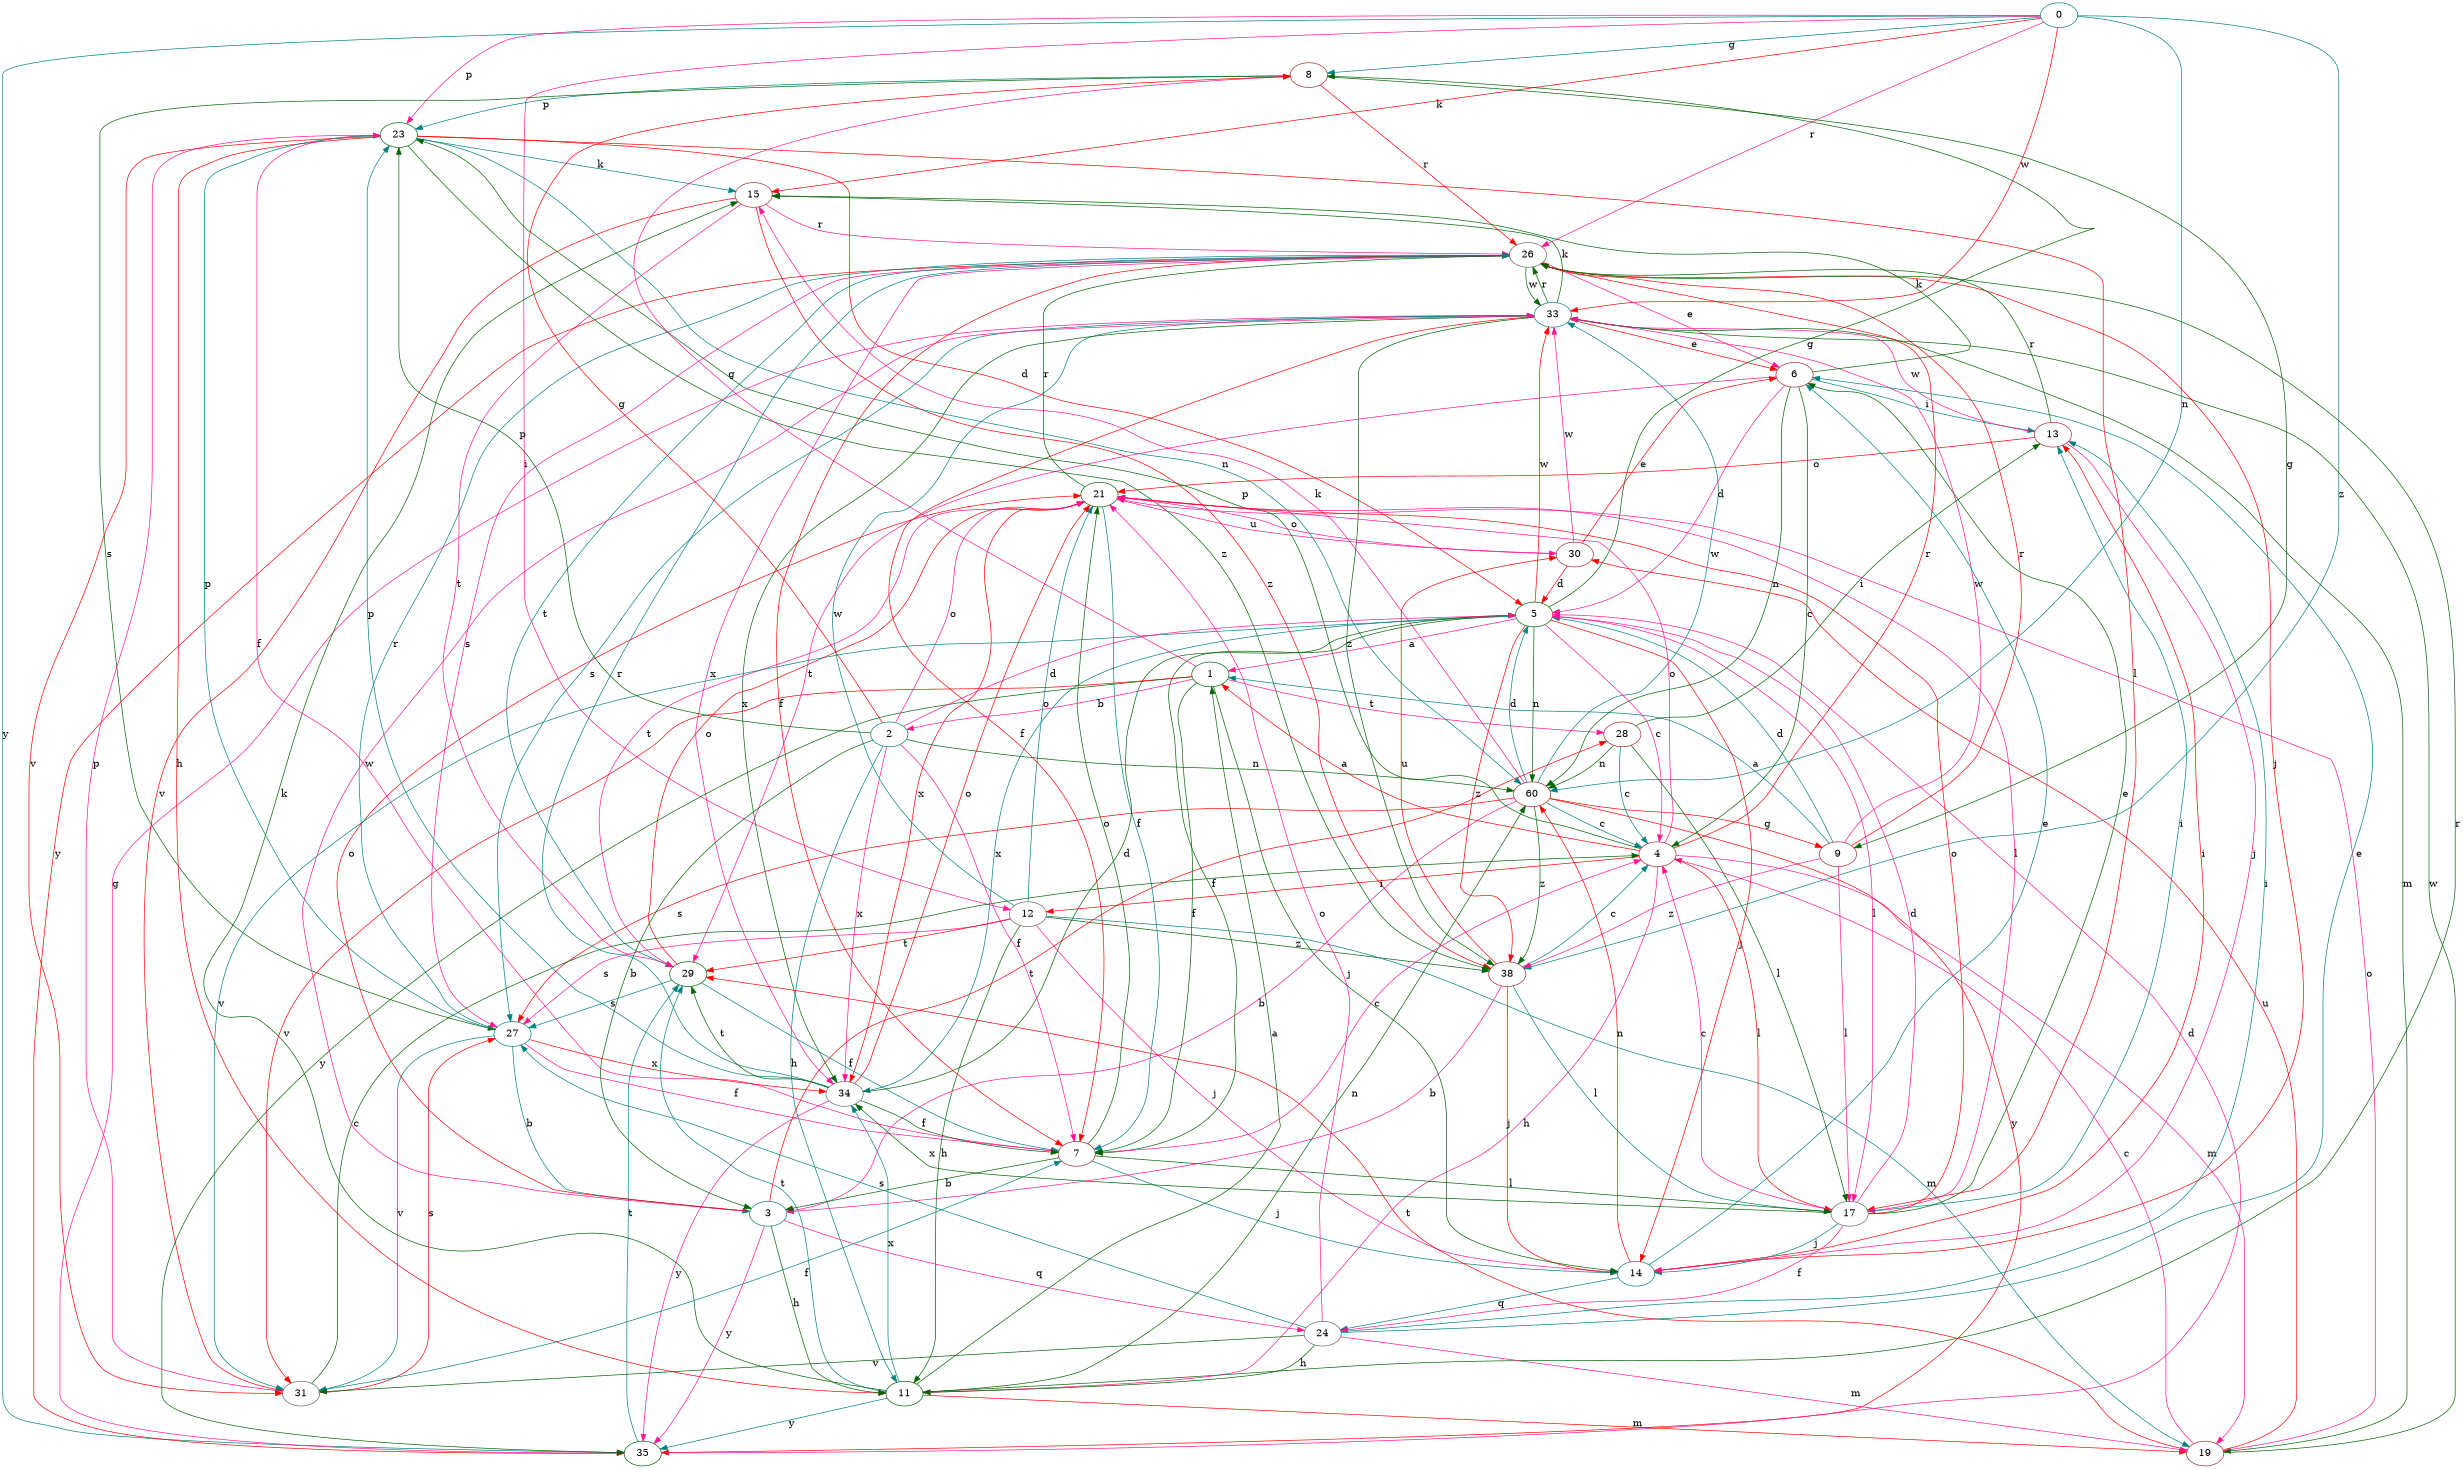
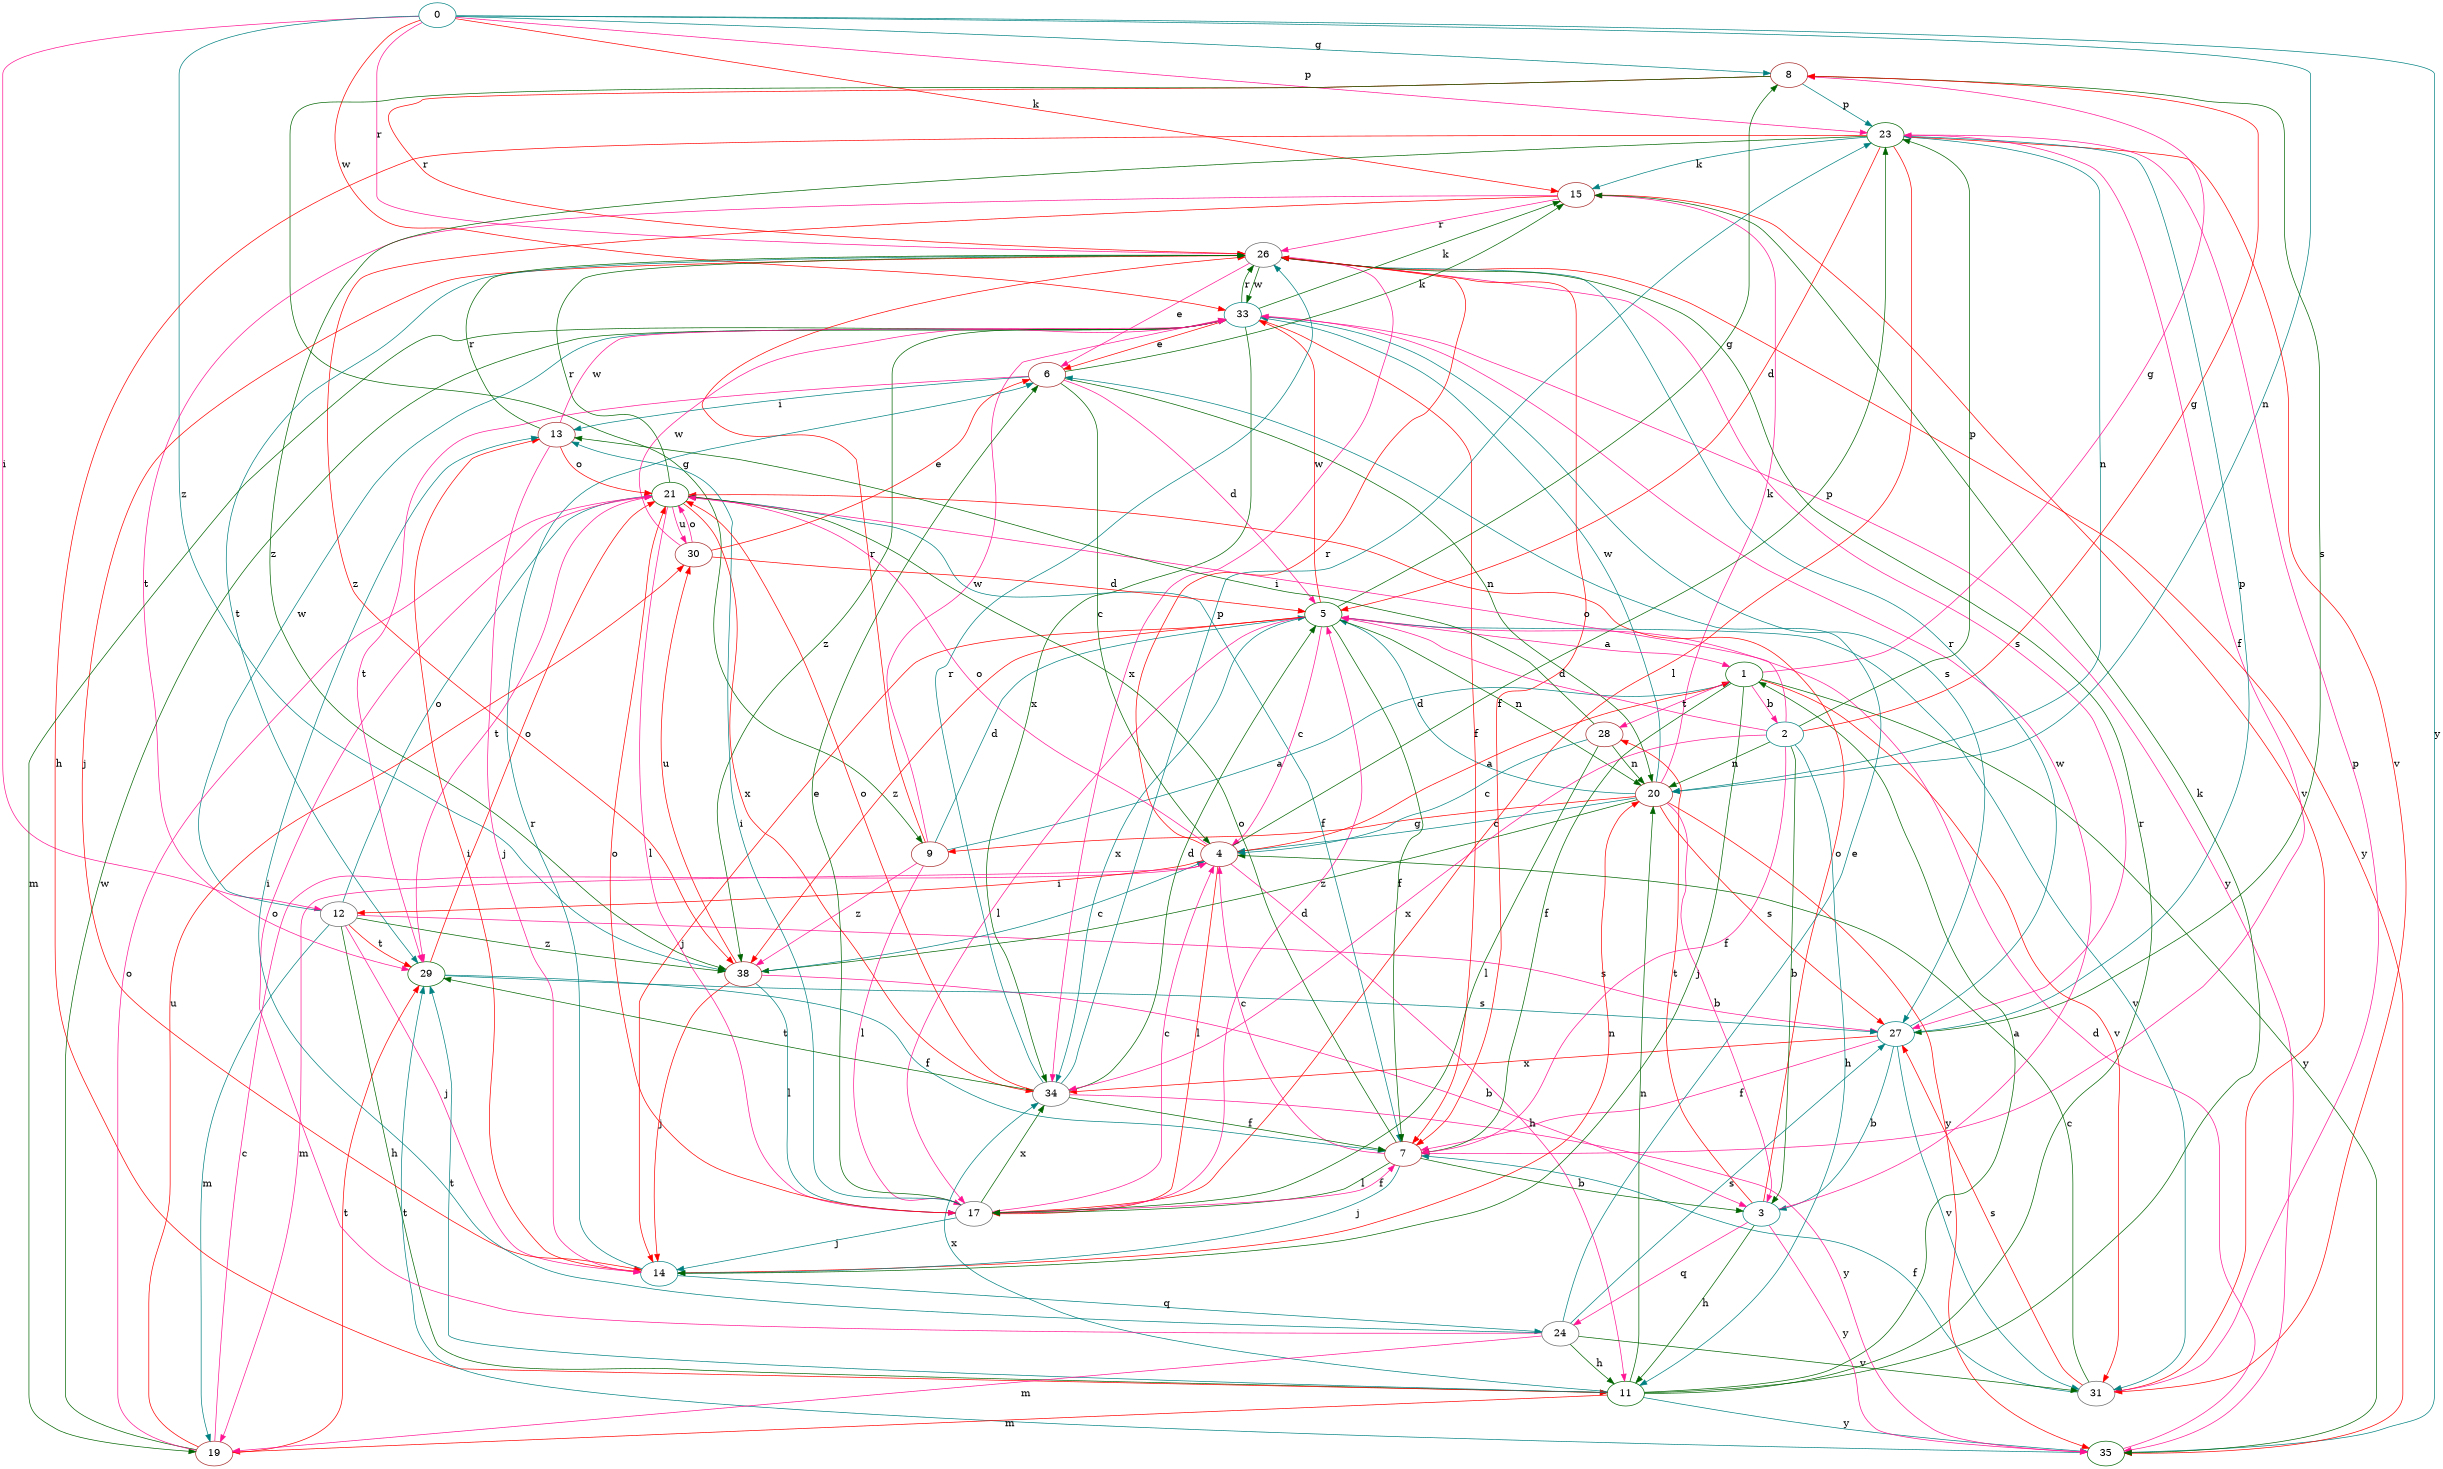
node "60": label "60" -> "20"
edge "14" -> "6": label "e" -> "r"
edge "33" -> "35": label "g" -> "y"
edge "17" -> "24": now "17" -> "7"
